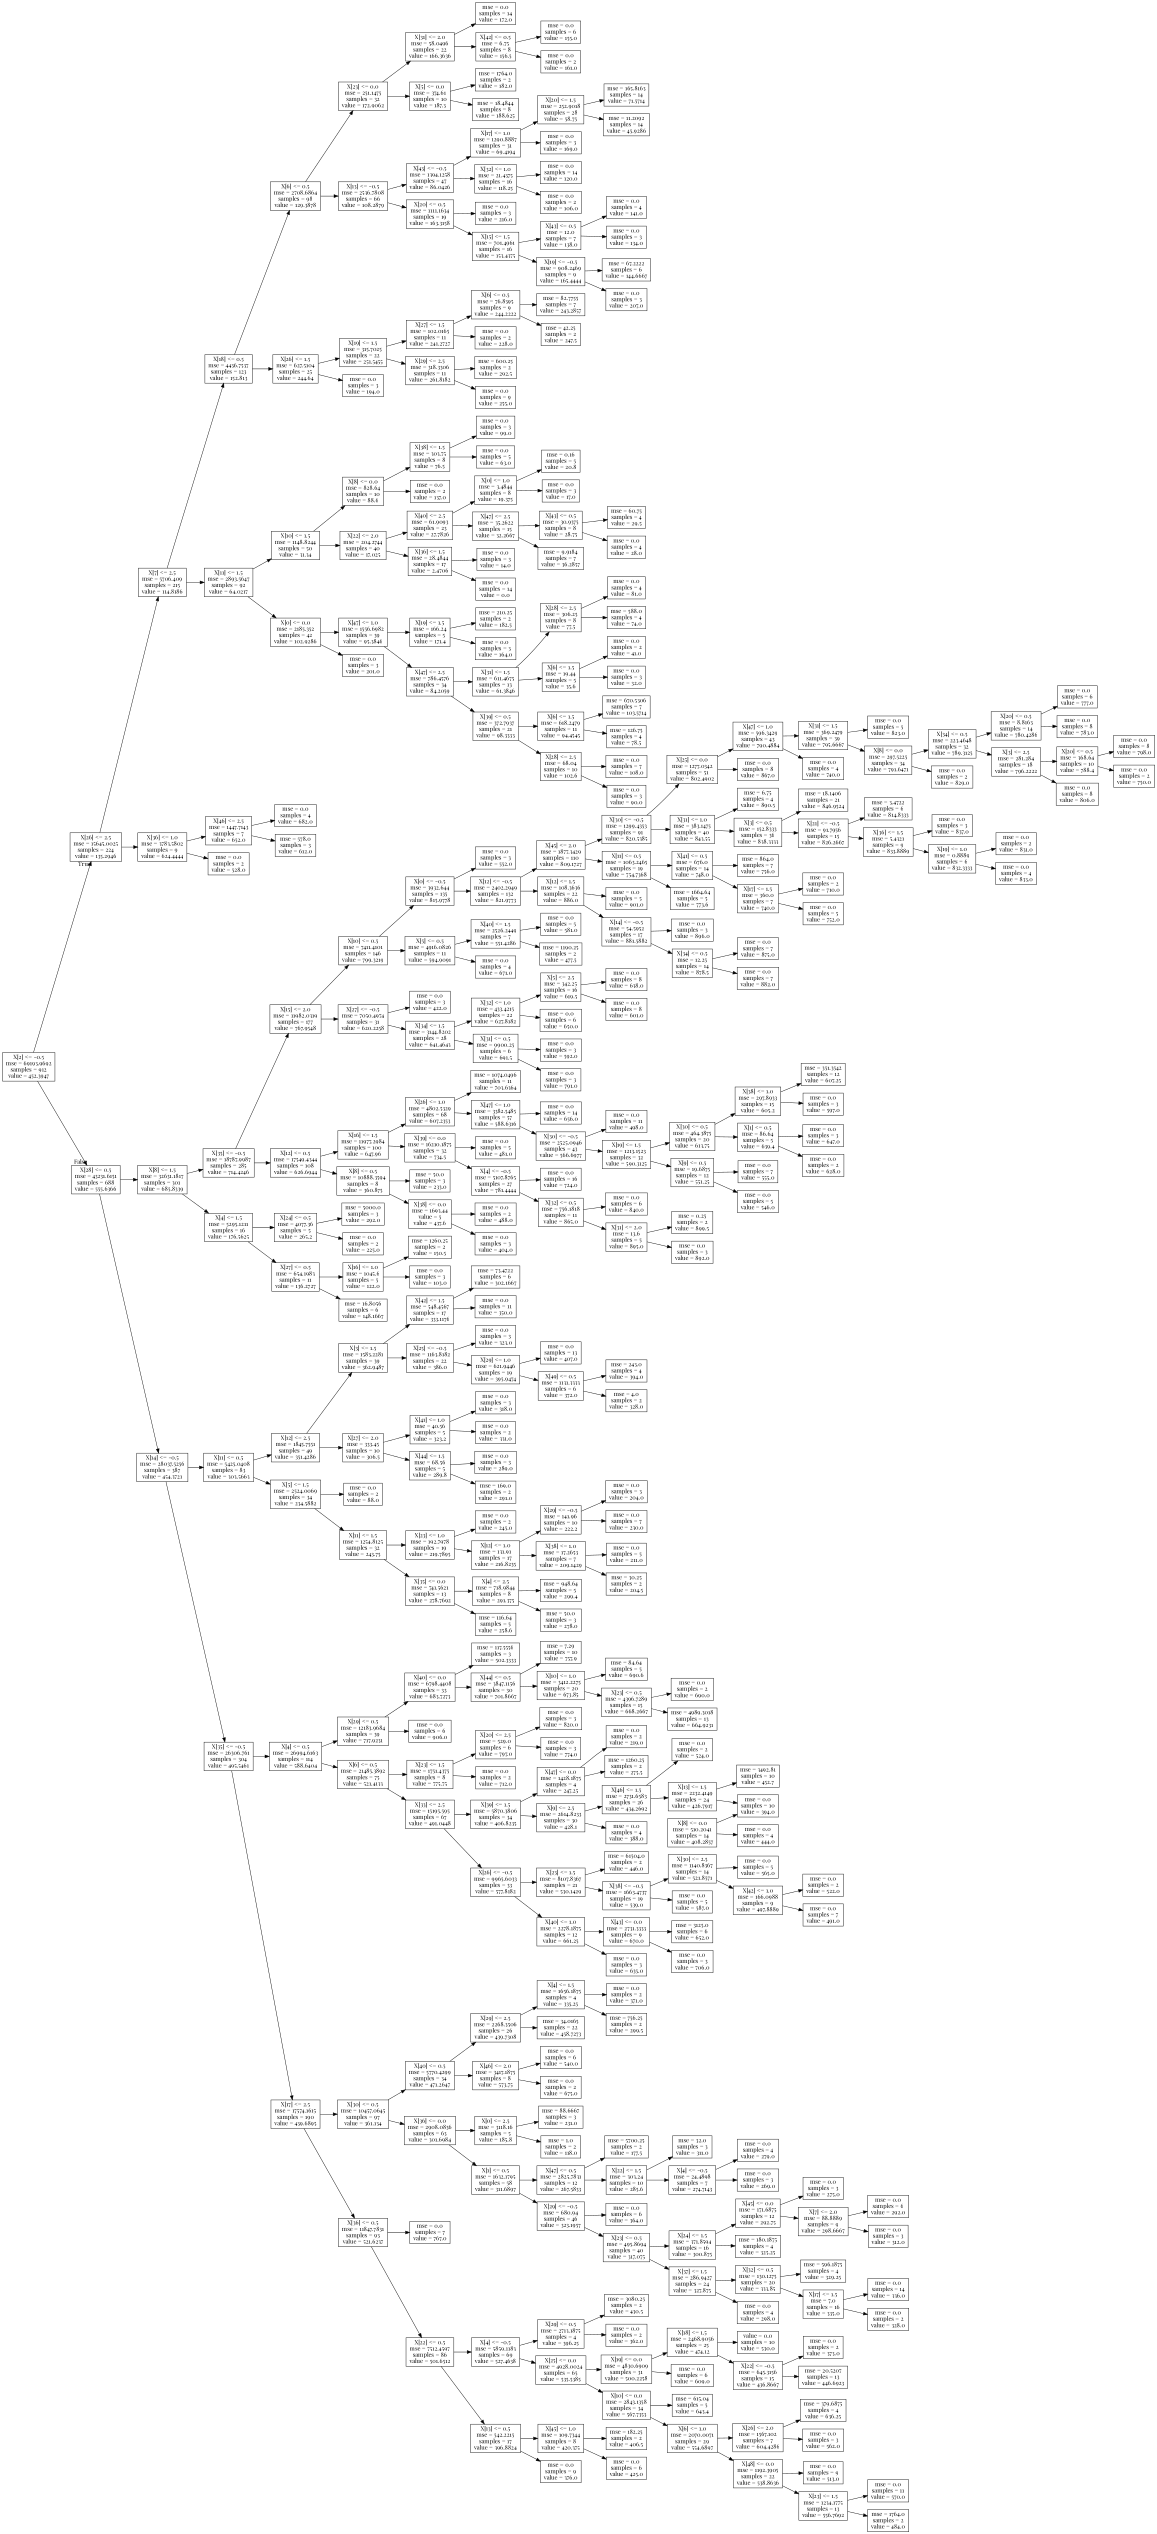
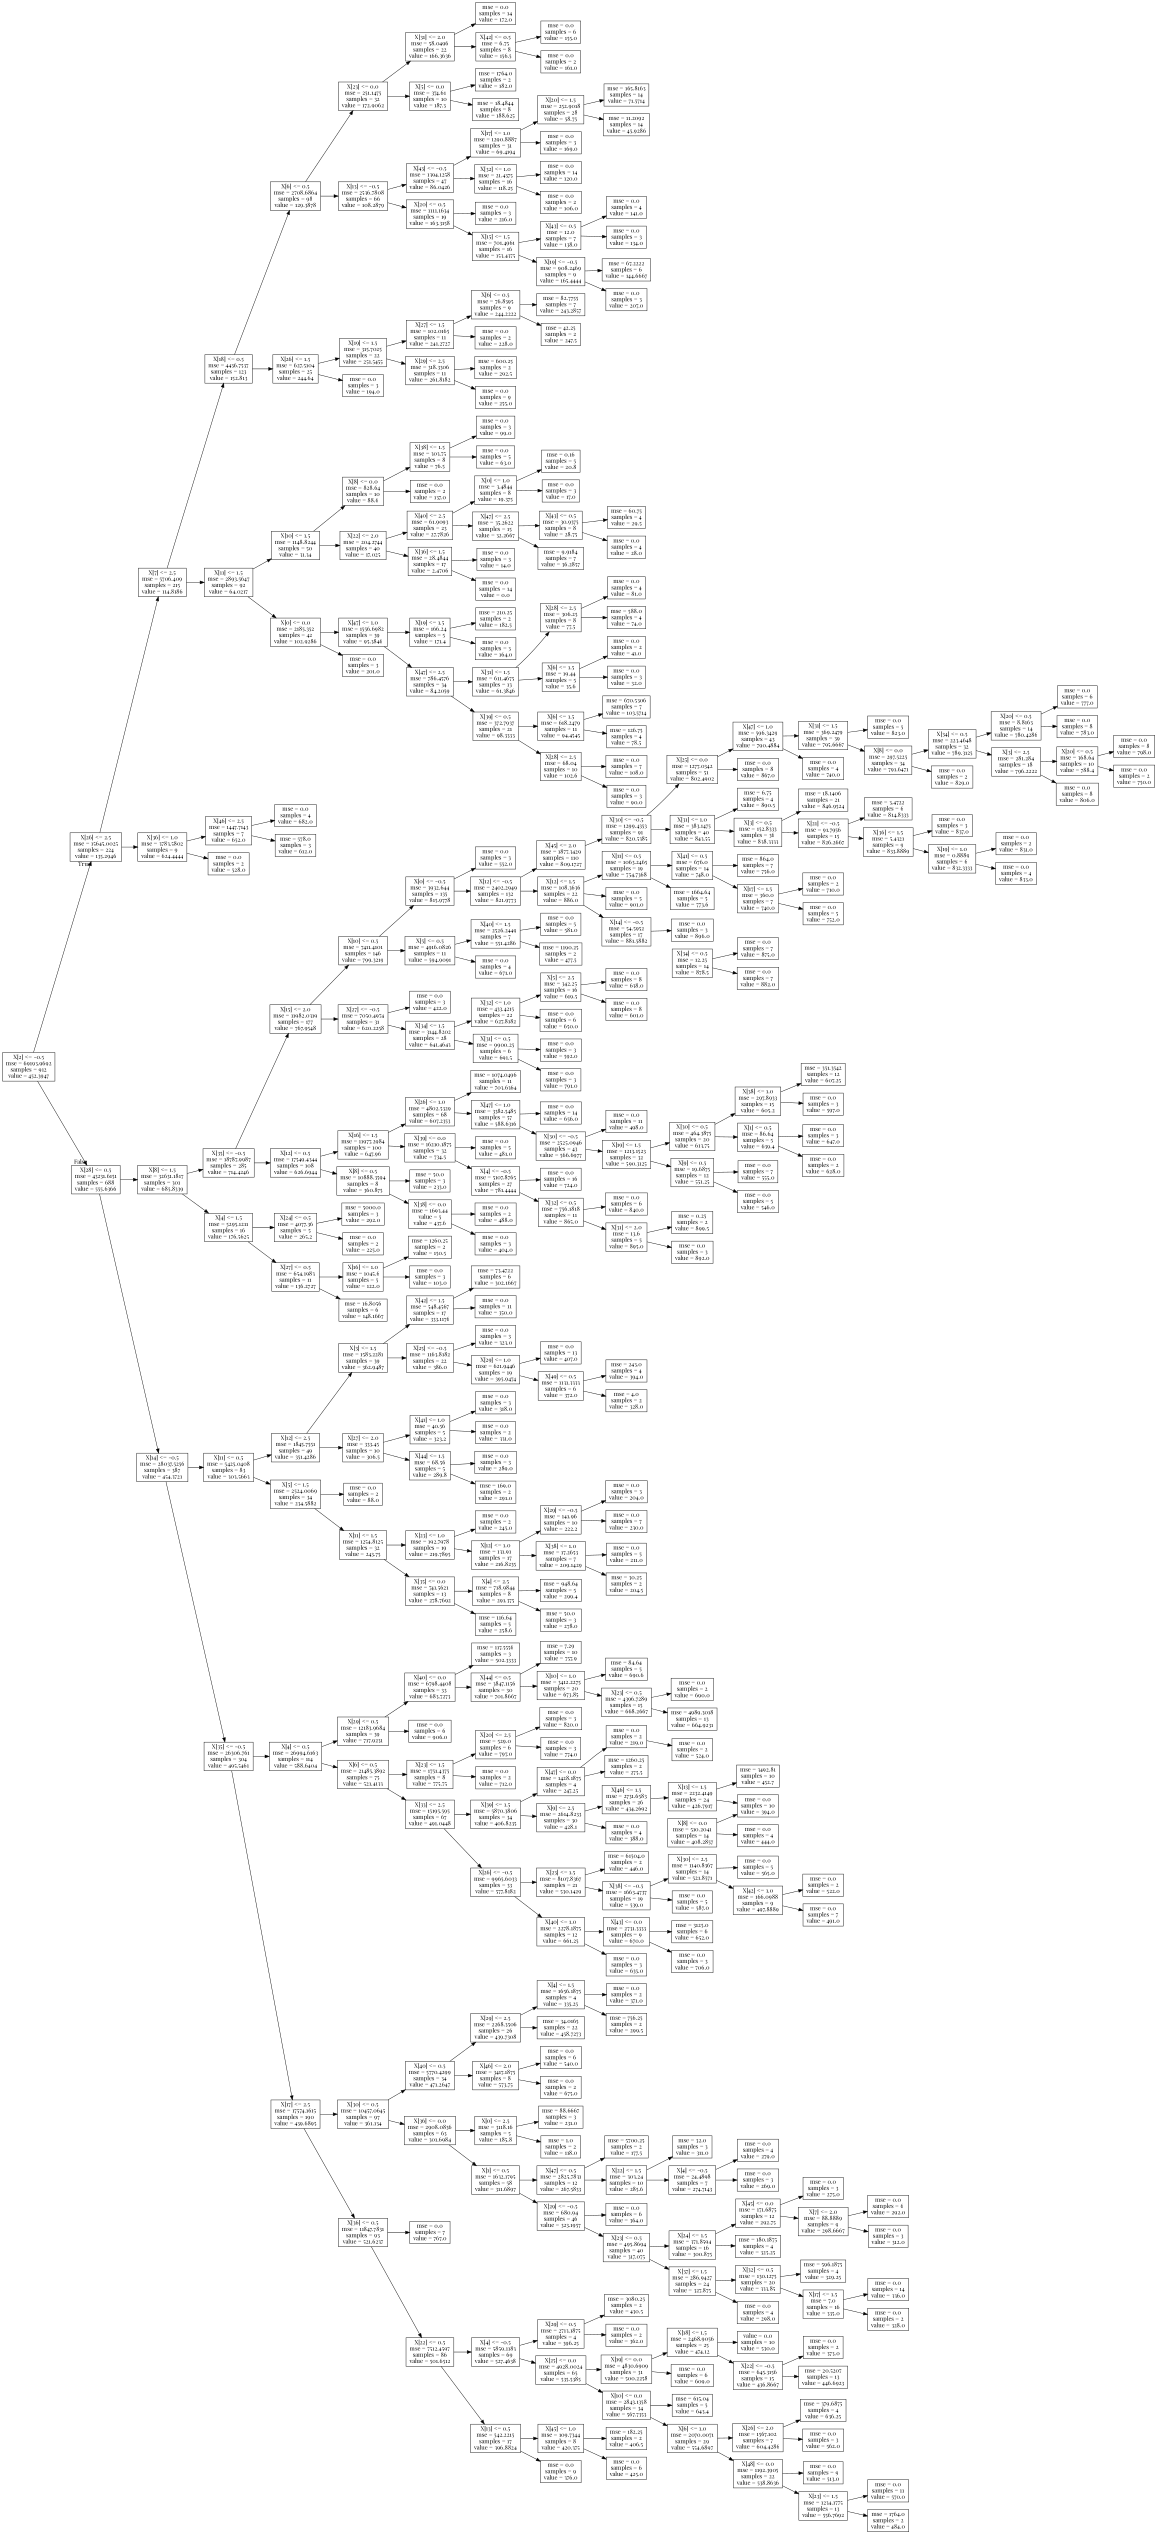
edge "X[45] <= 2.0 mse = 1877.3429 samples = 110 value = 809.1727" -> "X[11] <= 0.5 mse = 1063.2465 samples = 19 value = 754.7368": now "X[12] <= 1.5 mse = 108.3636 samples = 22 value = 886.0" -> "X[11] <= 0.5 mse = 1063.2465 samples = 19 value = 754.7368"
edge "X[14] <= -0.5 mse = 54.5952 samples = 17 value = 881.5882" -> "X[34] <= 0.5 mse = 12.25 samples = 14 value = 878.5": removed
edge "X[46] <= 1.5 mse = 2731.6583 samples = 26 value = 434.2692" -> "mse = 0.0 samples = 2 value = 524.0": now "mse = 0.0 samples = 2 value = 219.0" -> "mse = 0.0 samples = 2 value = 524.0"
